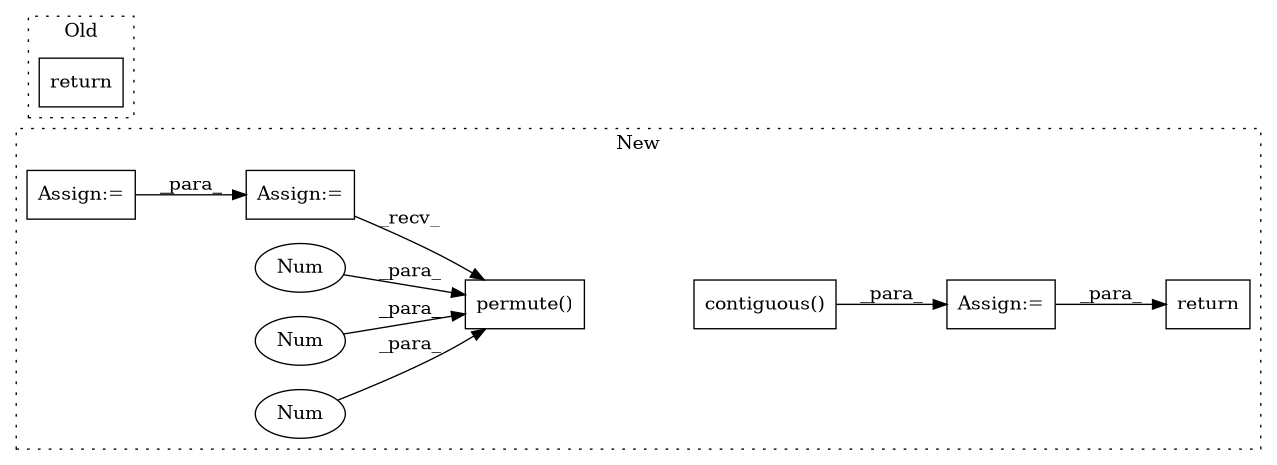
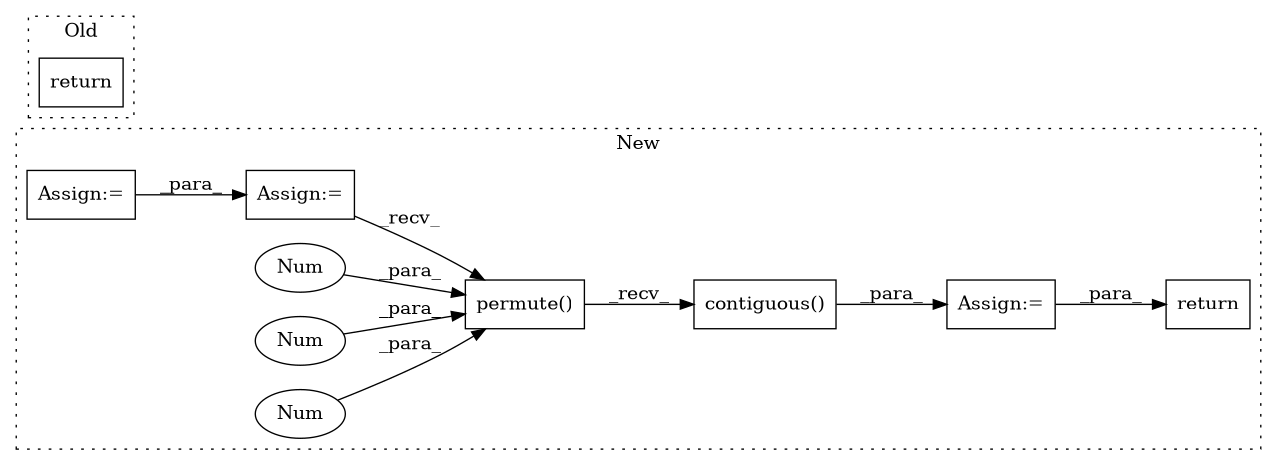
edge "permute()" -> "contiguous()": added, label "_recv_"
